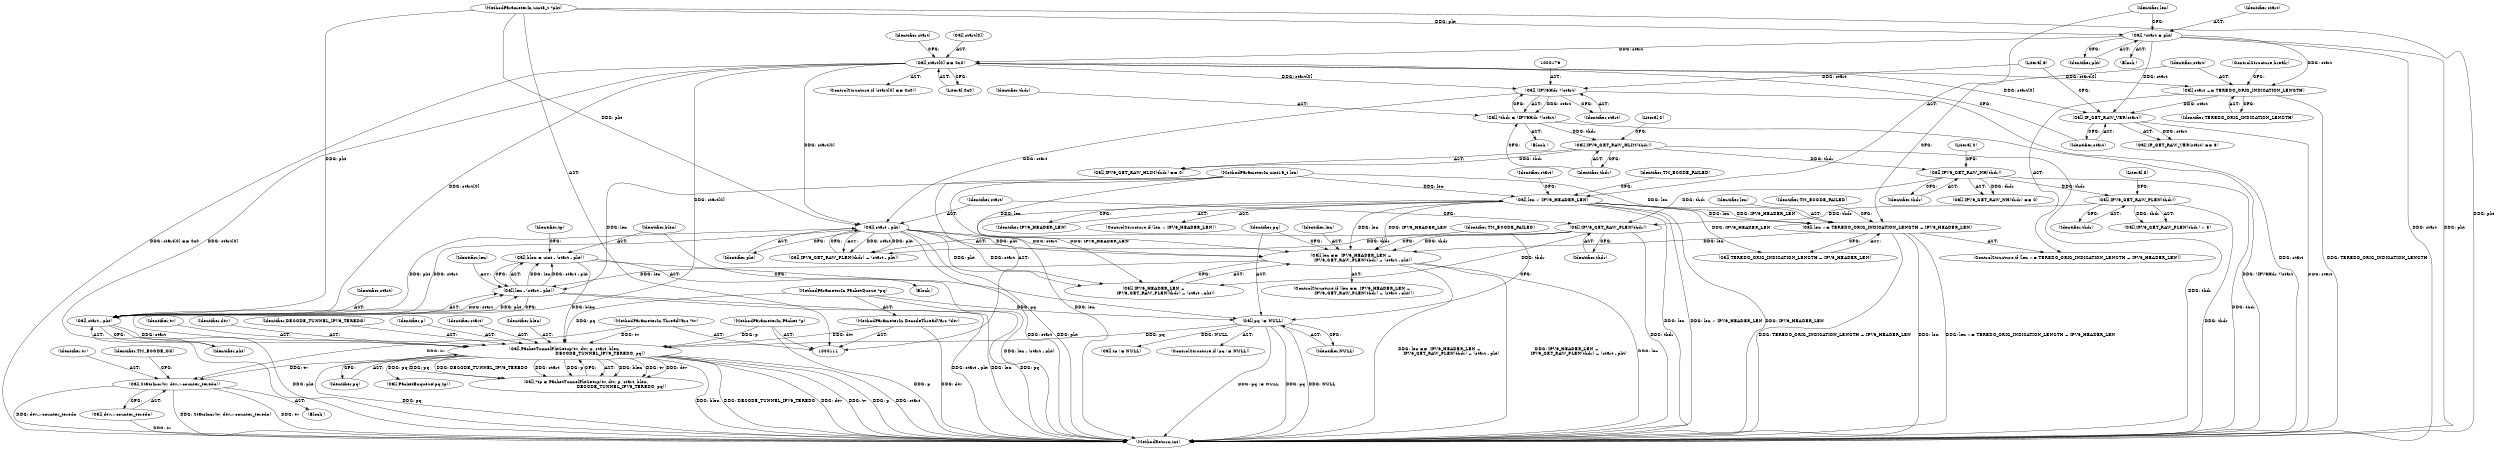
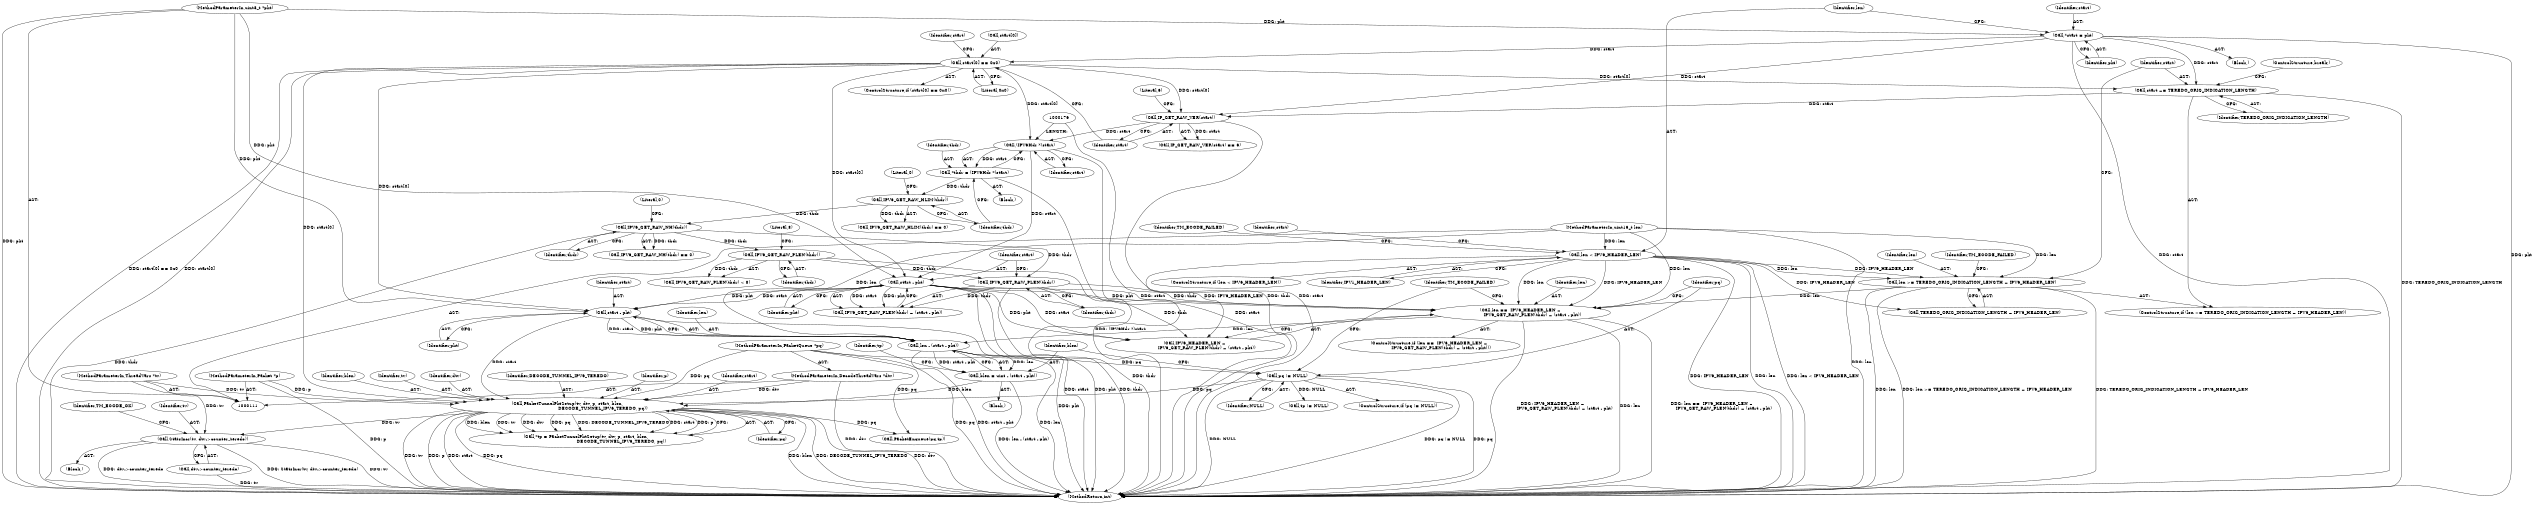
edge "(Literal,6)" -> "(Call,(IPV6Hdr *)start)": now "(Call,IP_GET_RAW_VER(start))" -> "(Call,(IPV6Hdr *)start)"
edge "1000176" -> "(Call,(IPV6Hdr *)start)": label "AST: " -> "LENGTH: "
node "(Identifier,IPV6_HEADER_LEN)": label "(Identifier,IPV6_HEADER_LEN)" -> "(Identifier,IPV1_HEADER_LEN)"
edge "(MethodParameterIn,PacketQueue *pq)" -> "(Call,PacketEnqueue(pq,tp))": added, label "DDG: pq"
edge "(Call,IPV6_GET_RAW_HLIM(thdr))" -> "(MethodReturn,int)": now "1000176" -> "(MethodReturn,int)"
